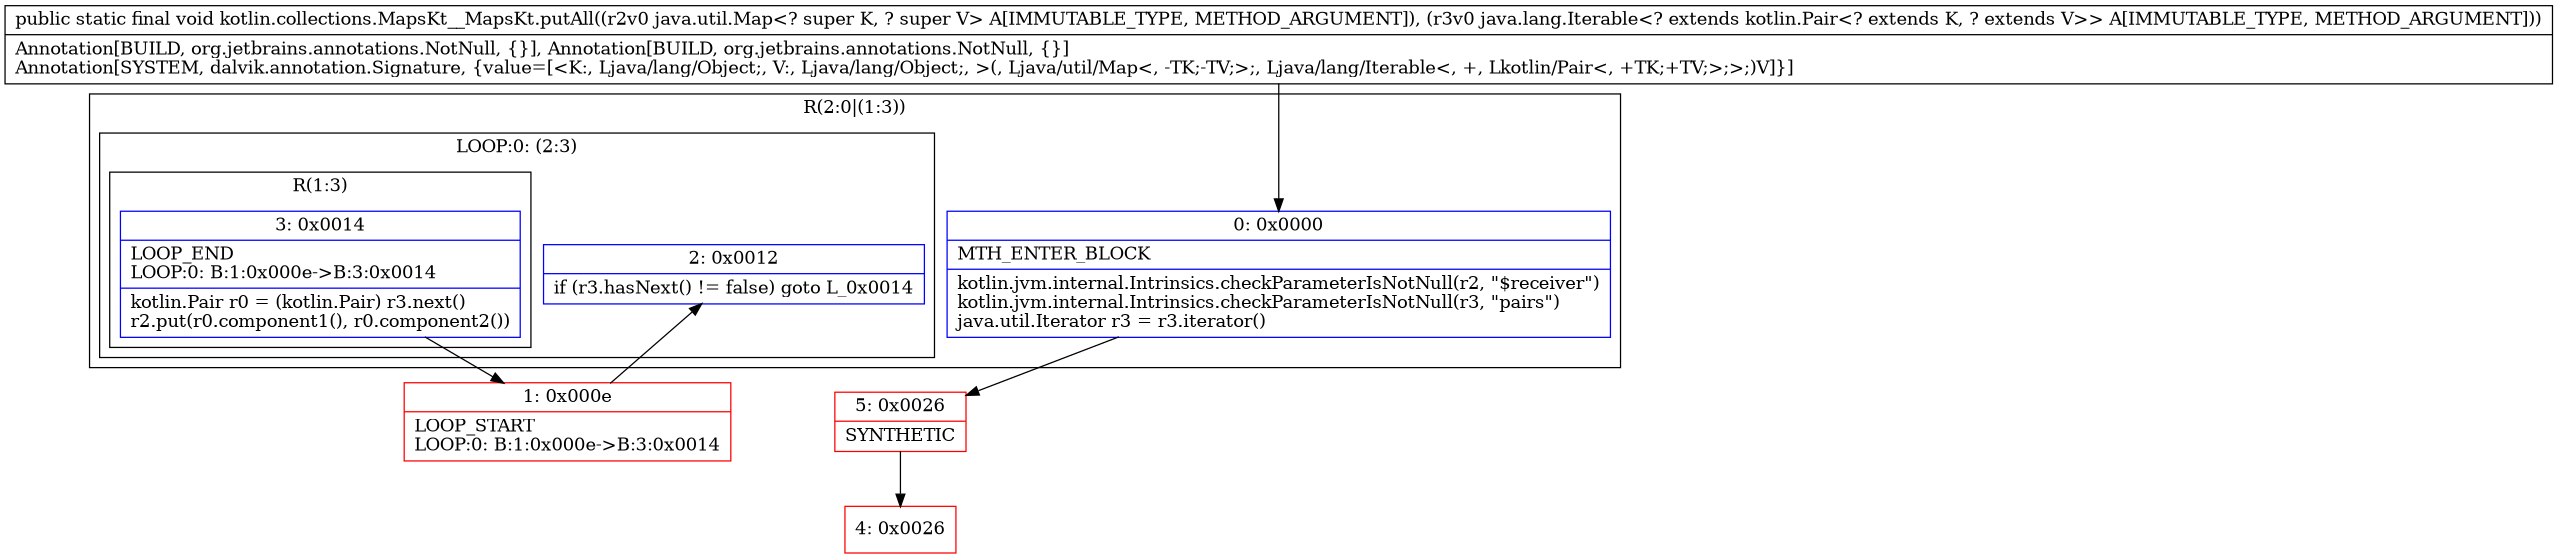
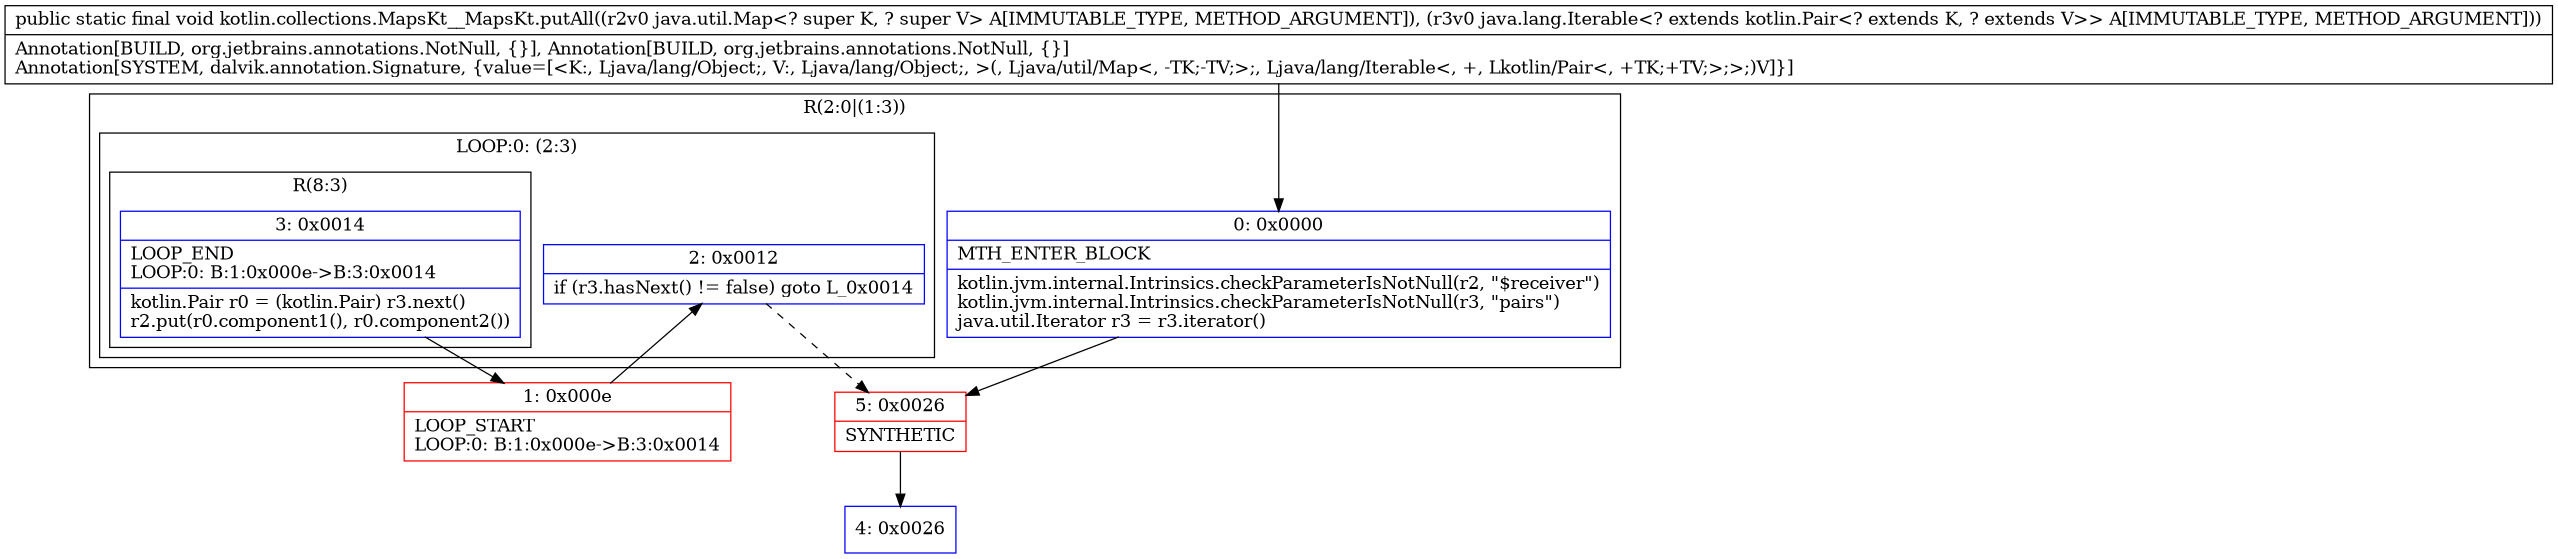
cluster "R(1:3)": label "R(1:3)" -> "R(8:3)"
edge "2: 0x0012" -> "5: 0x0026": added
node "4: 0x0026": color red -> blue
